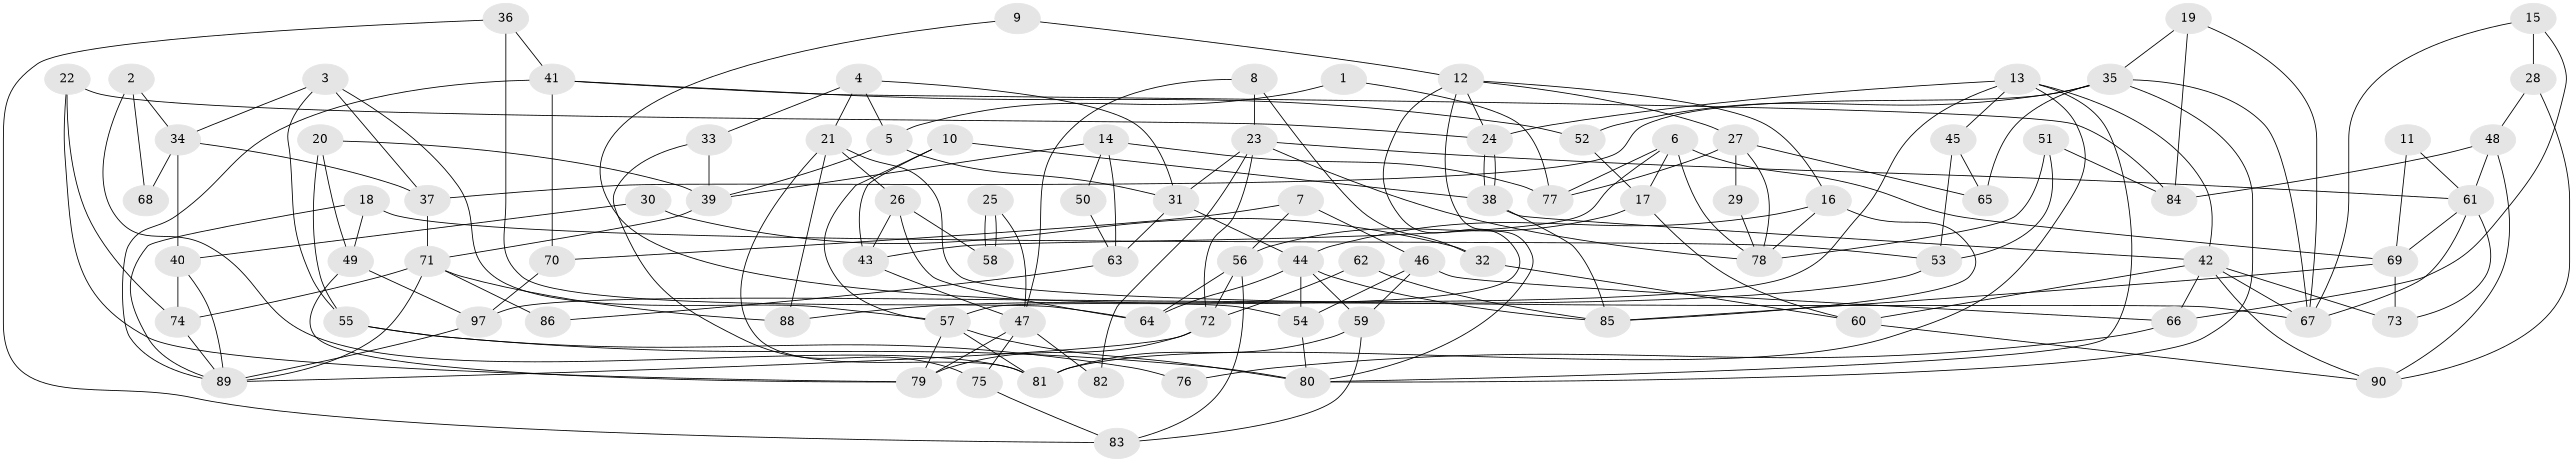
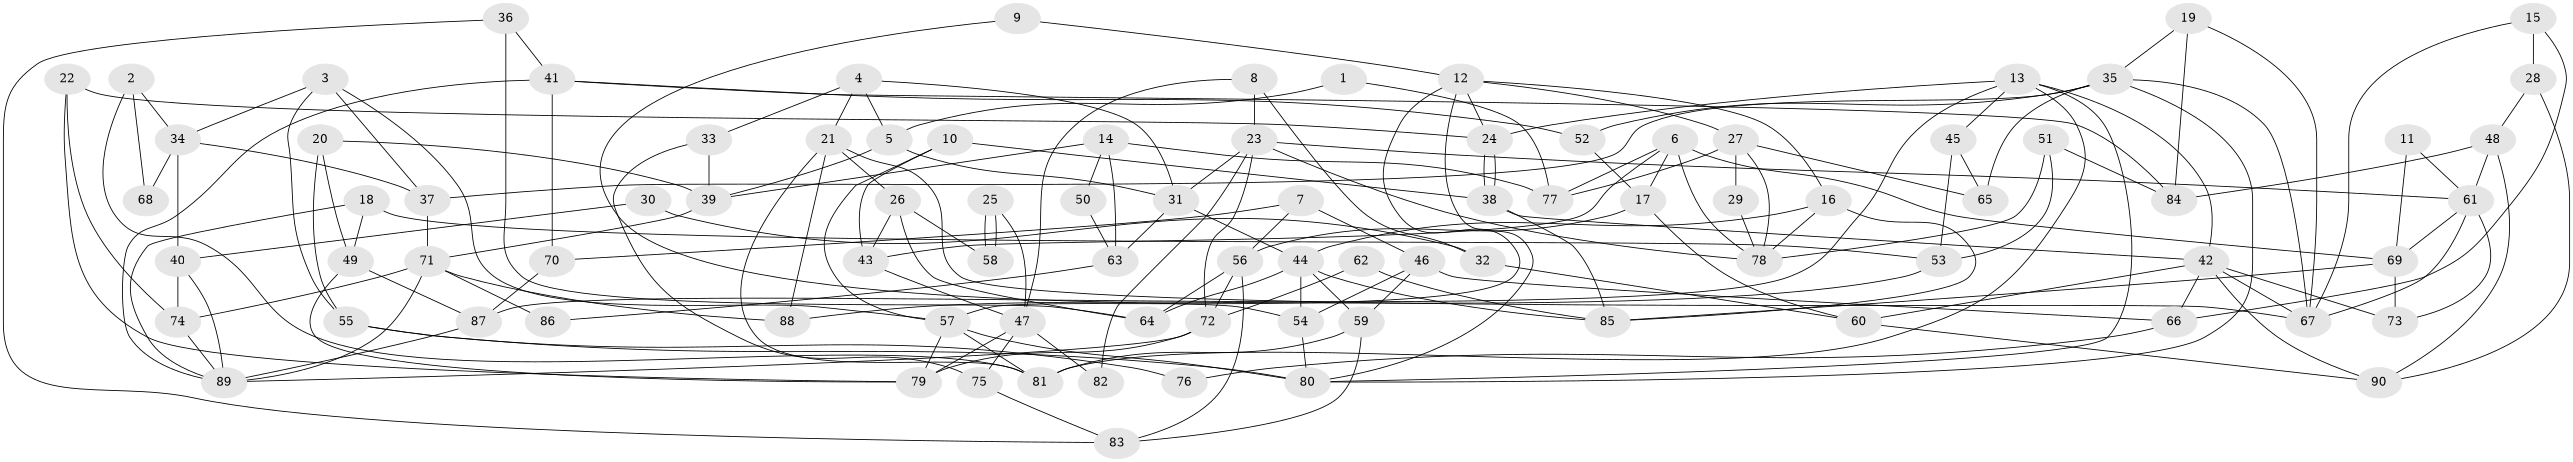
node "97": label "97" -> "87"
